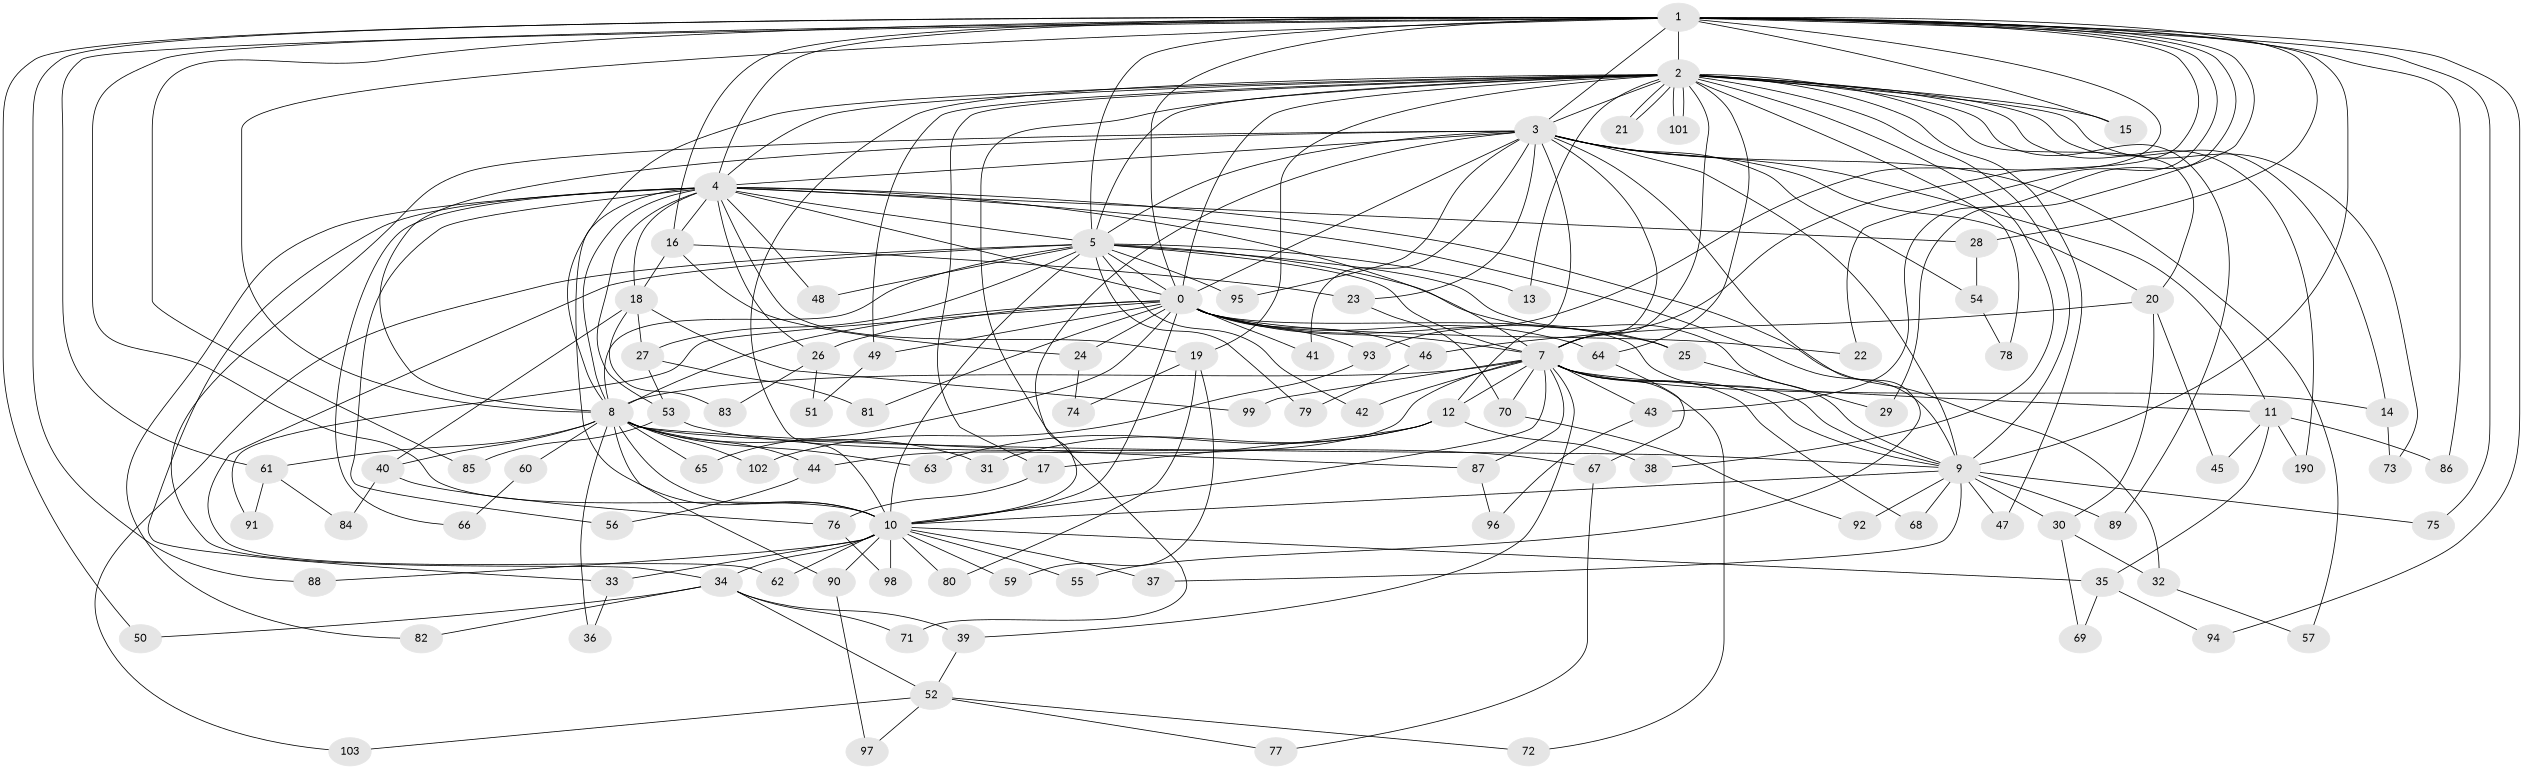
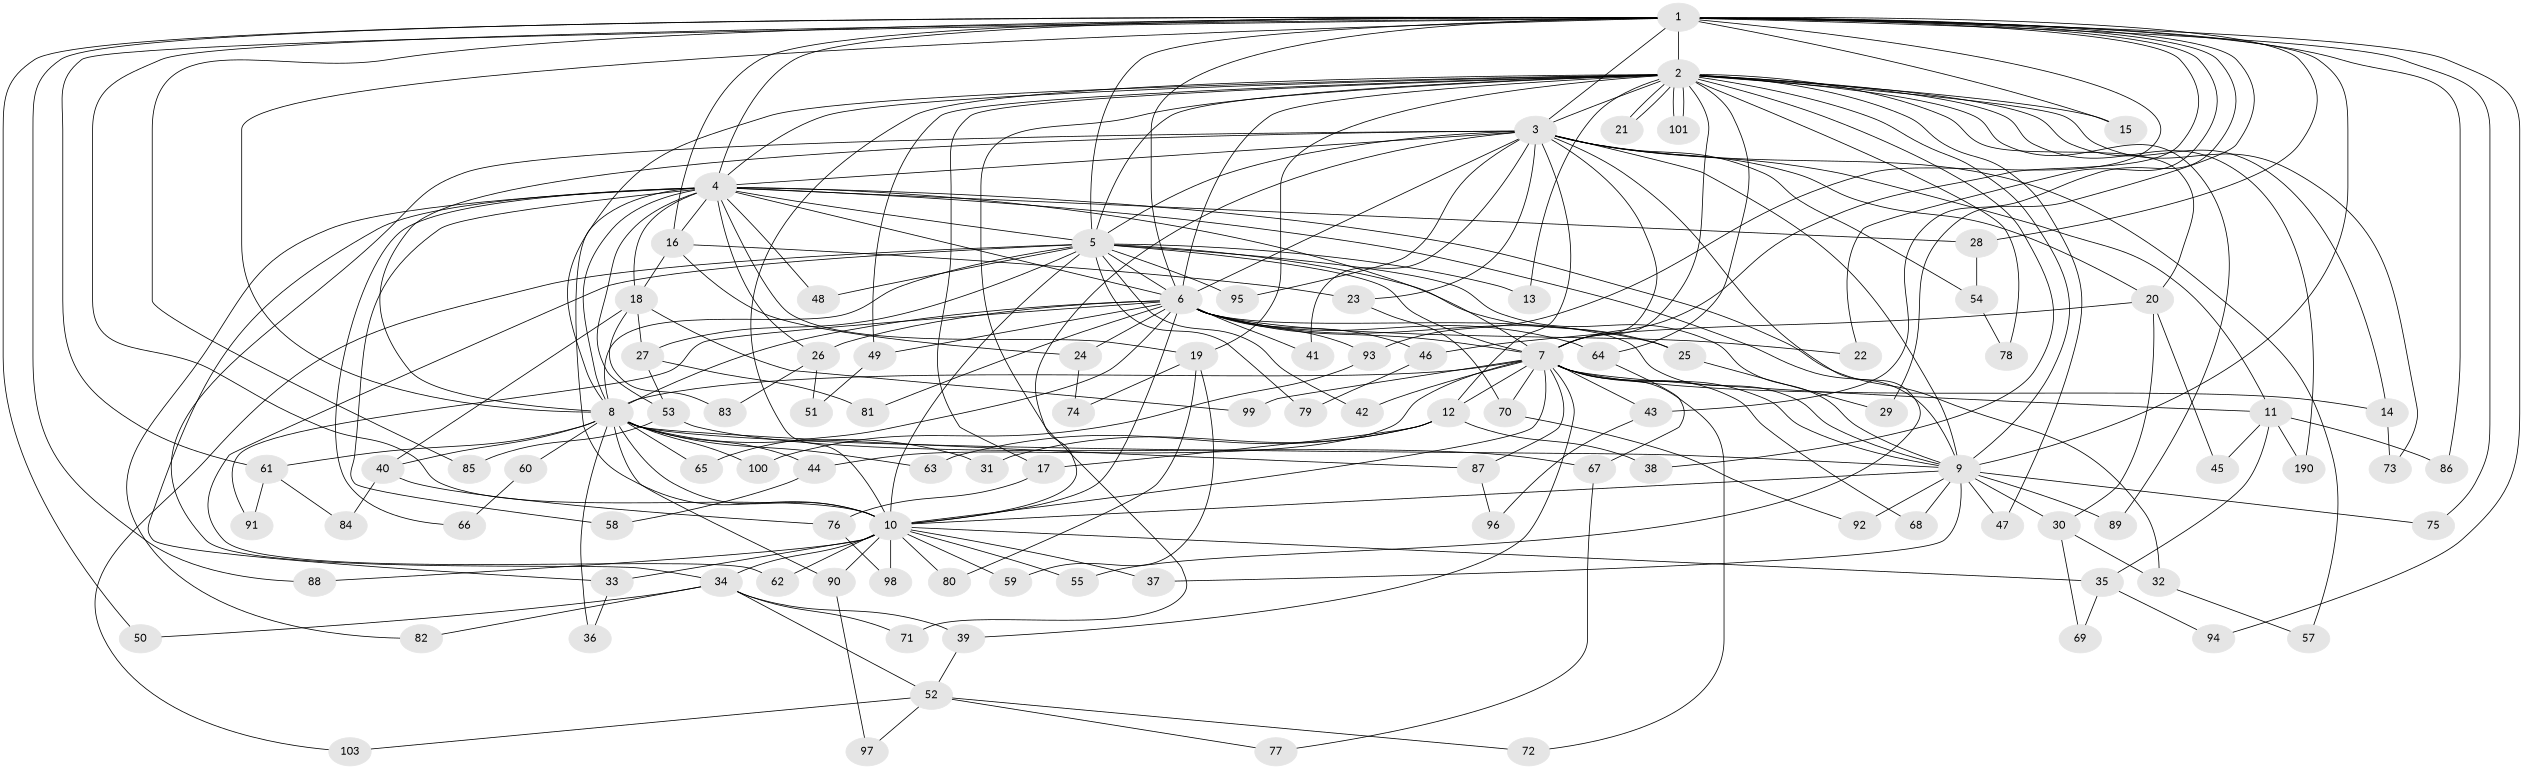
node "0": label "0" -> "6"
node "102": label "102" -> "100"
node "56": label "56" -> "58"
